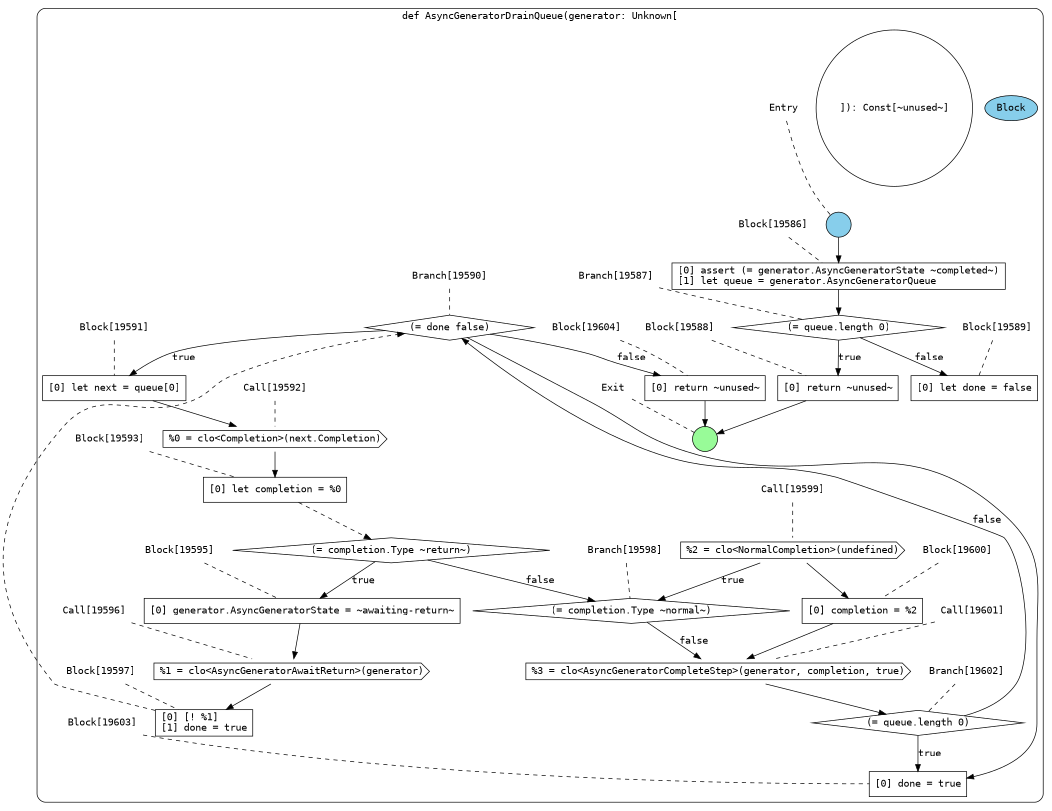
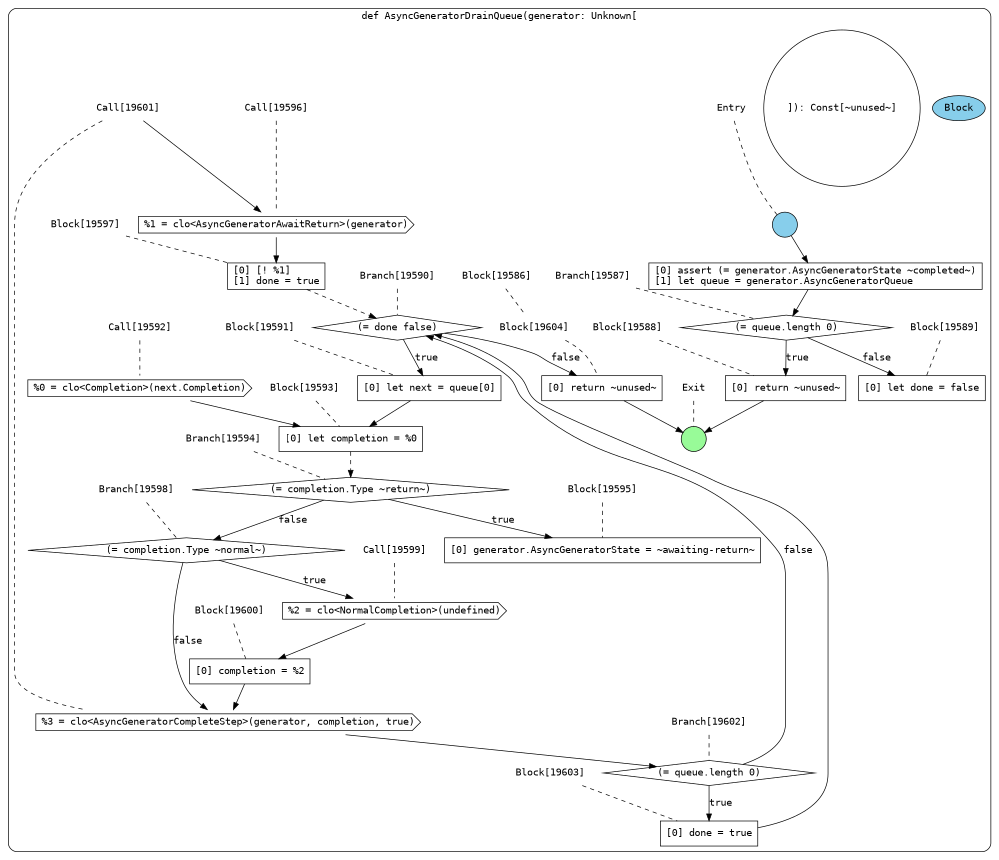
edge "Block[19586]" -- "[0] assert (= generator.AsyncGeneratorState ~completed~)": now "Block[19586]" -- "Block[19604]"
edge "[0] let next = queue[0]" -> "%0 = clo<Completion>(next.Completion)": now "[0] let next = queue[0]" -> "[0] let completion = %0"
node "Branch[19594]": added
edge "(= done false)" -> "[0] done = true": reversed
edge "%2 = clo<NormalCompletion>(undefined)" -> "(= completion.Type ~normal~)": reversed
edge "[0] generator.AsyncGeneratorState = ~awaiting-return~" -> "%1 = clo<AsyncGeneratorAwaitReturn>(generator)": now "Call[19601]" -> "%1 = clo<AsyncGeneratorAwaitReturn>(generator)"
